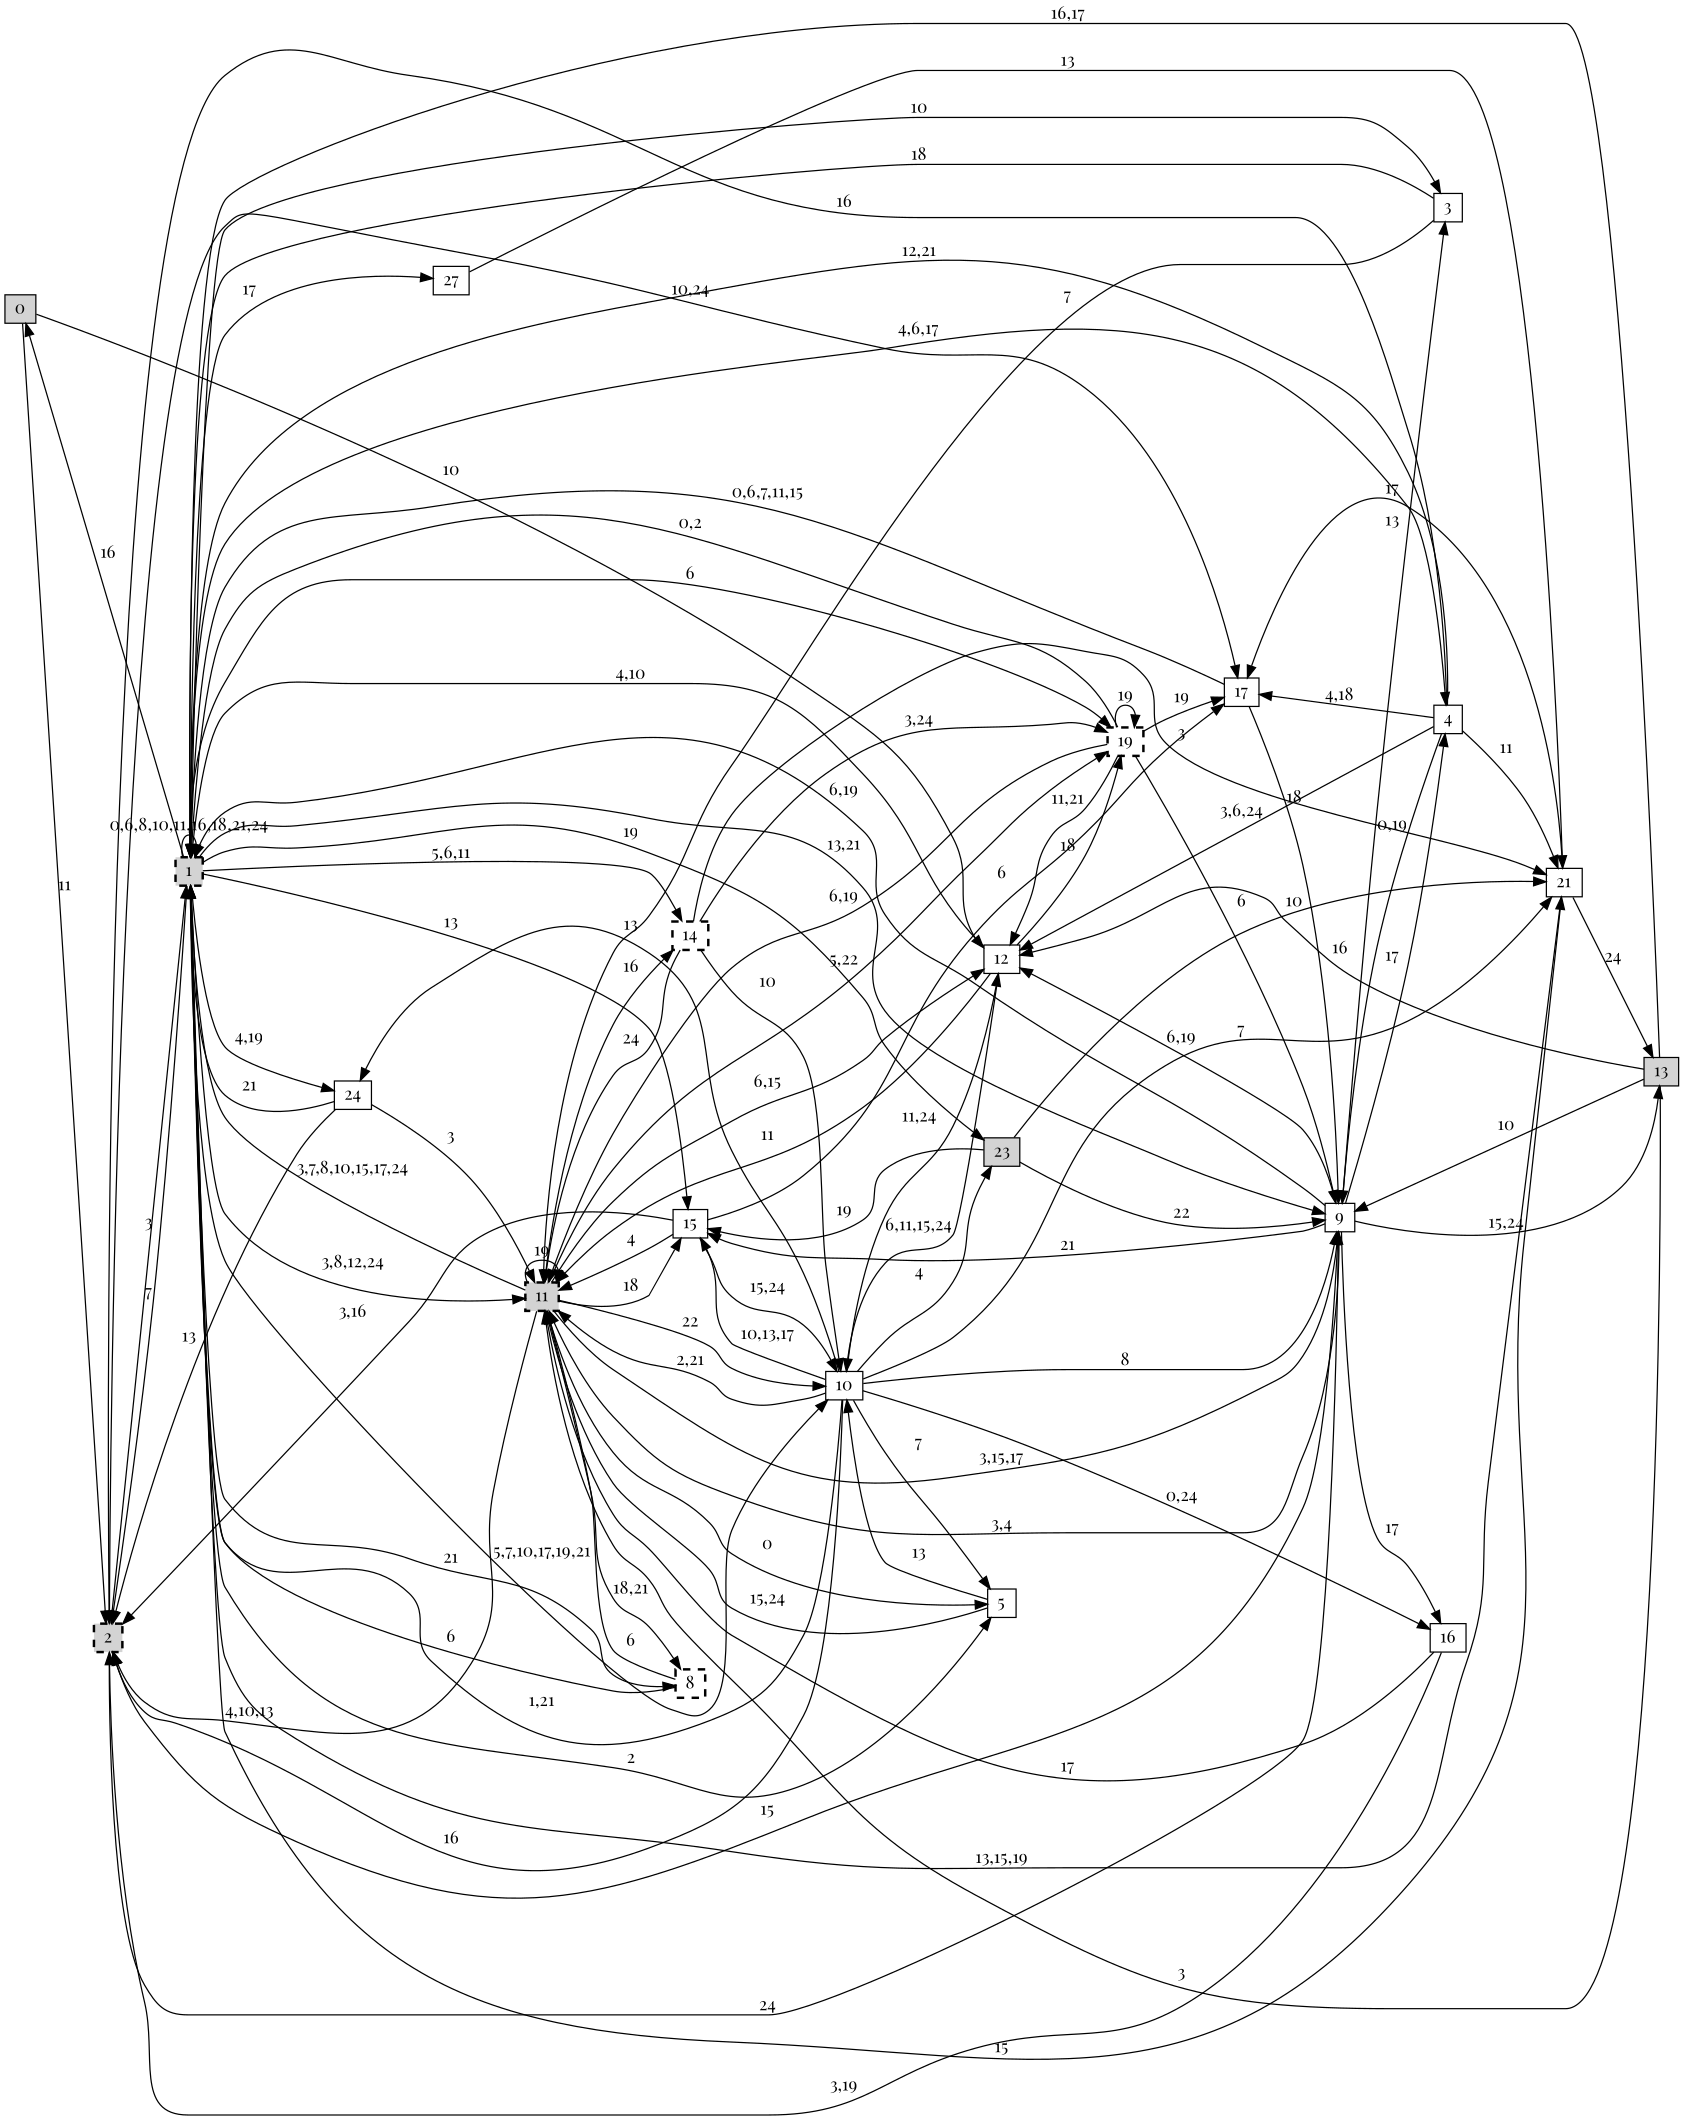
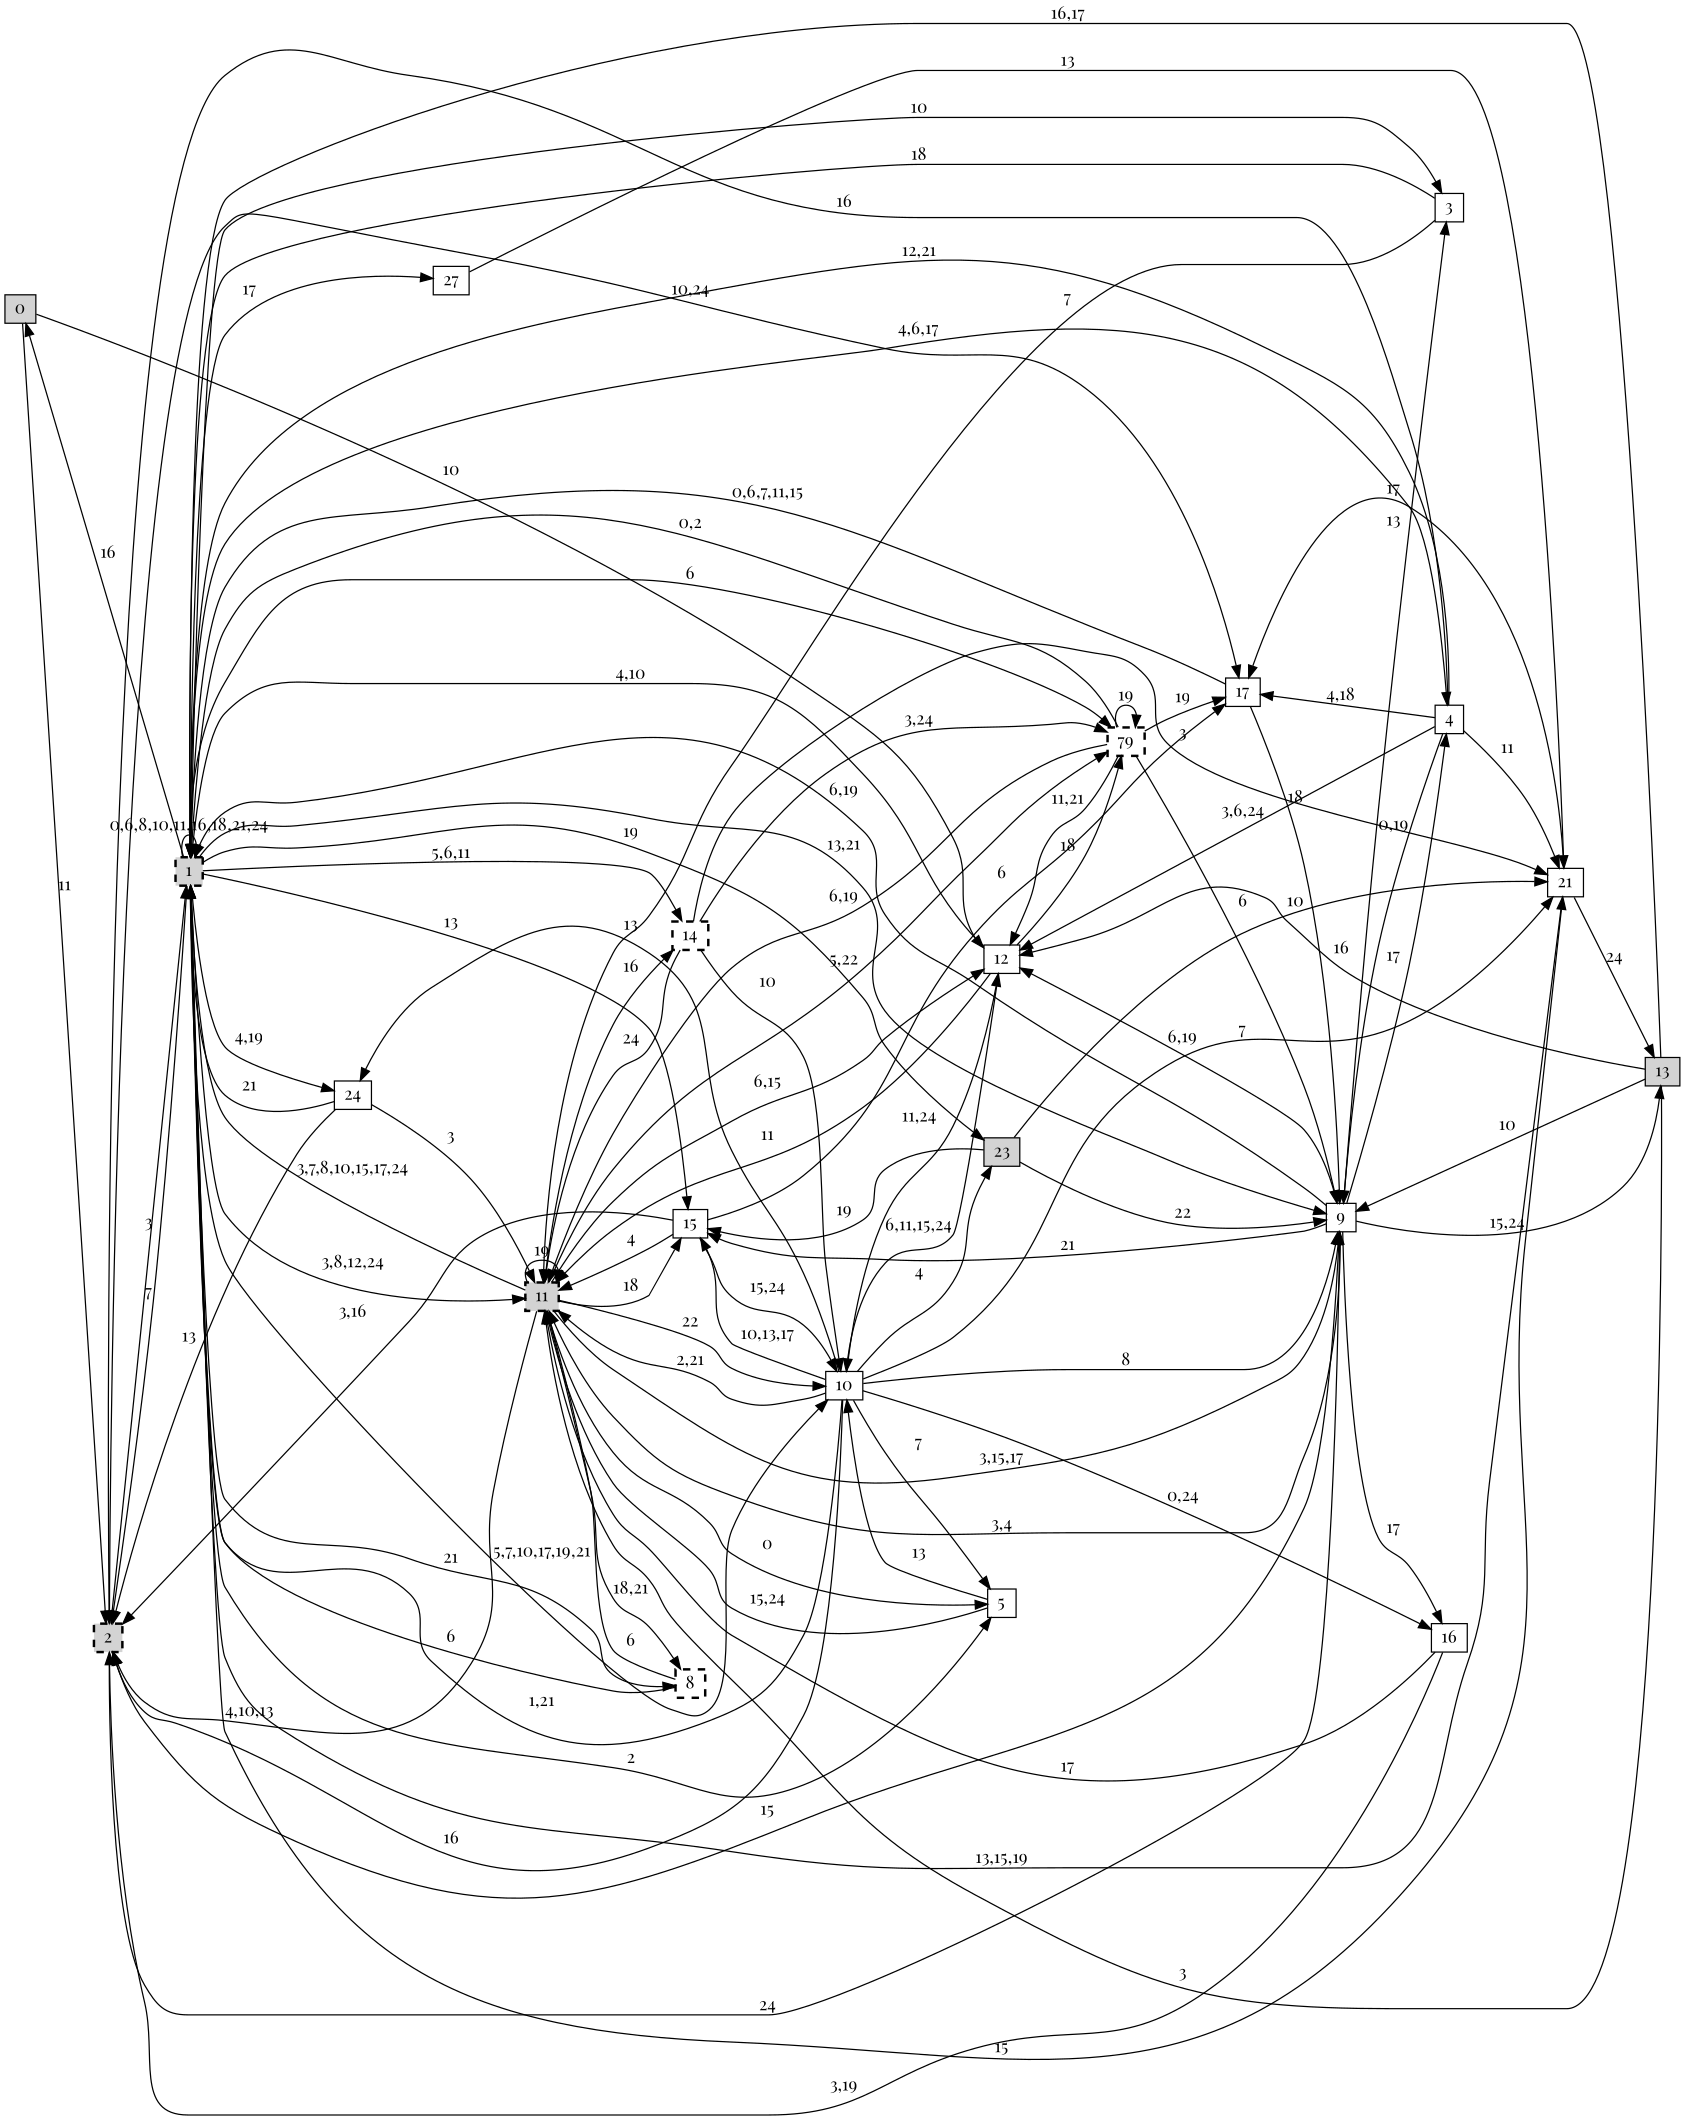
node "19": label "19" -> "79"
